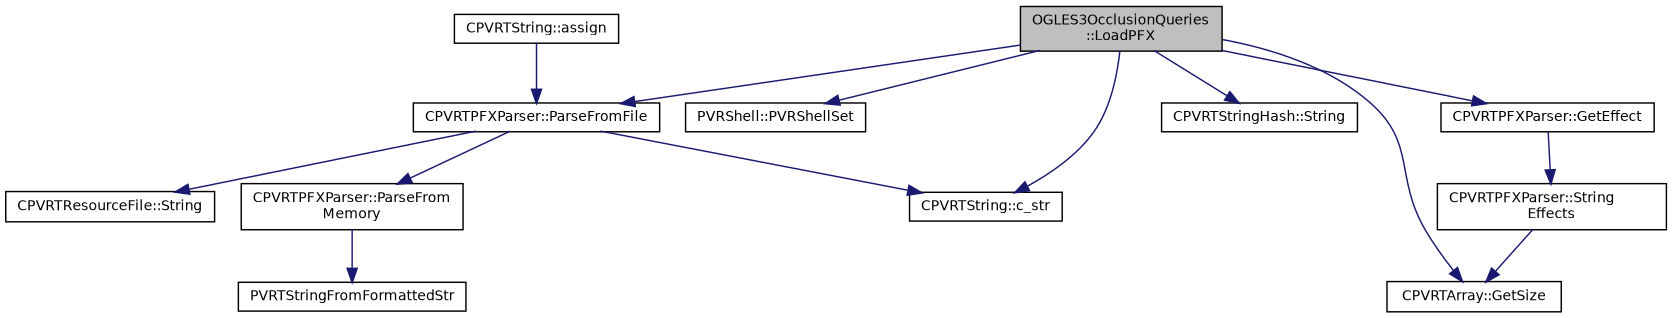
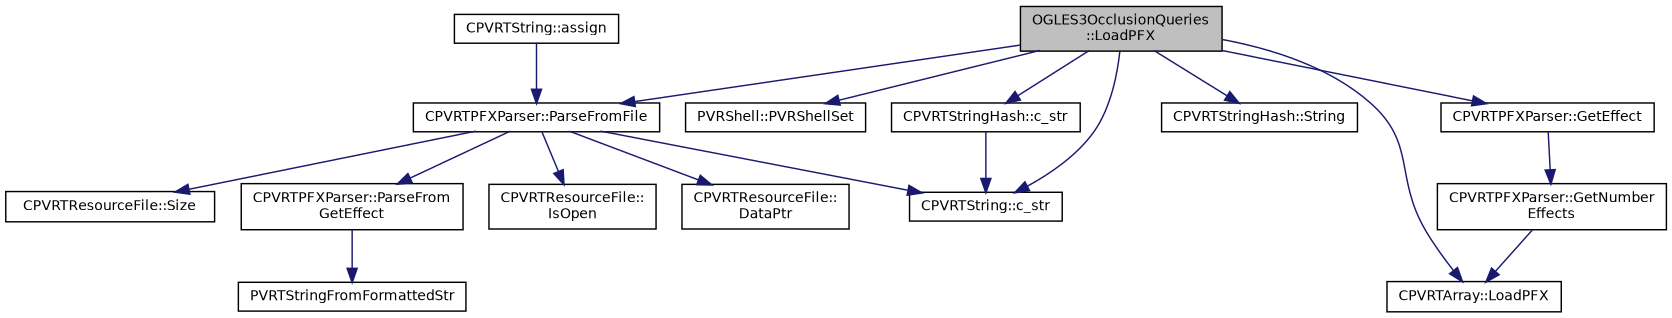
node "CPVRTStringHash::c_str": added
node "CPVRTResourceFile::String": label "CPVRTResourceFile::String" -> "CPVRTResourceFile::Size"
node "CPVRTPFXParser::ParseFrom Memory": label "CPVRTPFXParser::ParseFrom Memory" -> "CPVRTPFXParser::ParseFrom GetEffect"
node "CPVRTResourceFile:: IsOpen": added
node "CPVRTResourceFile:: DataPtr": added
node "CPVRTPFXParser::String Effects": label "CPVRTPFXParser::String Effects" -> "CPVRTPFXParser::GetNumber Effects"
node "CPVRTArray::GetSize": label "CPVRTArray::GetSize" -> "CPVRTArray::LoadPFX"
